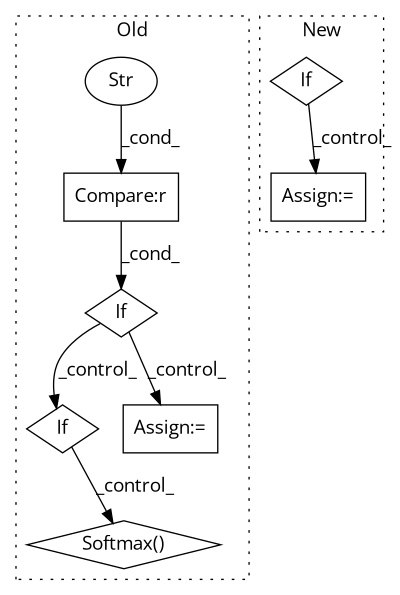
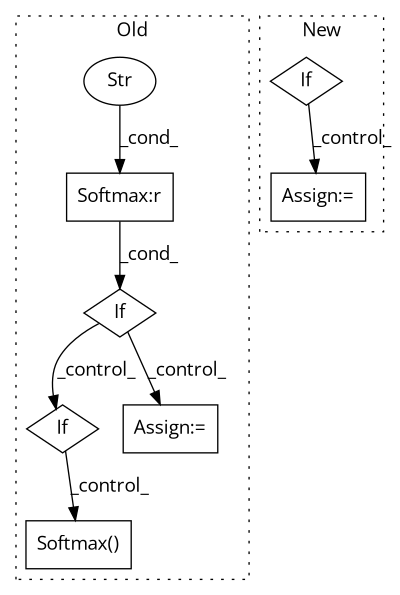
node "Compare:r": label "Compare:r" -> "Softmax:r"
node "Softmax()": shape diamond -> box
